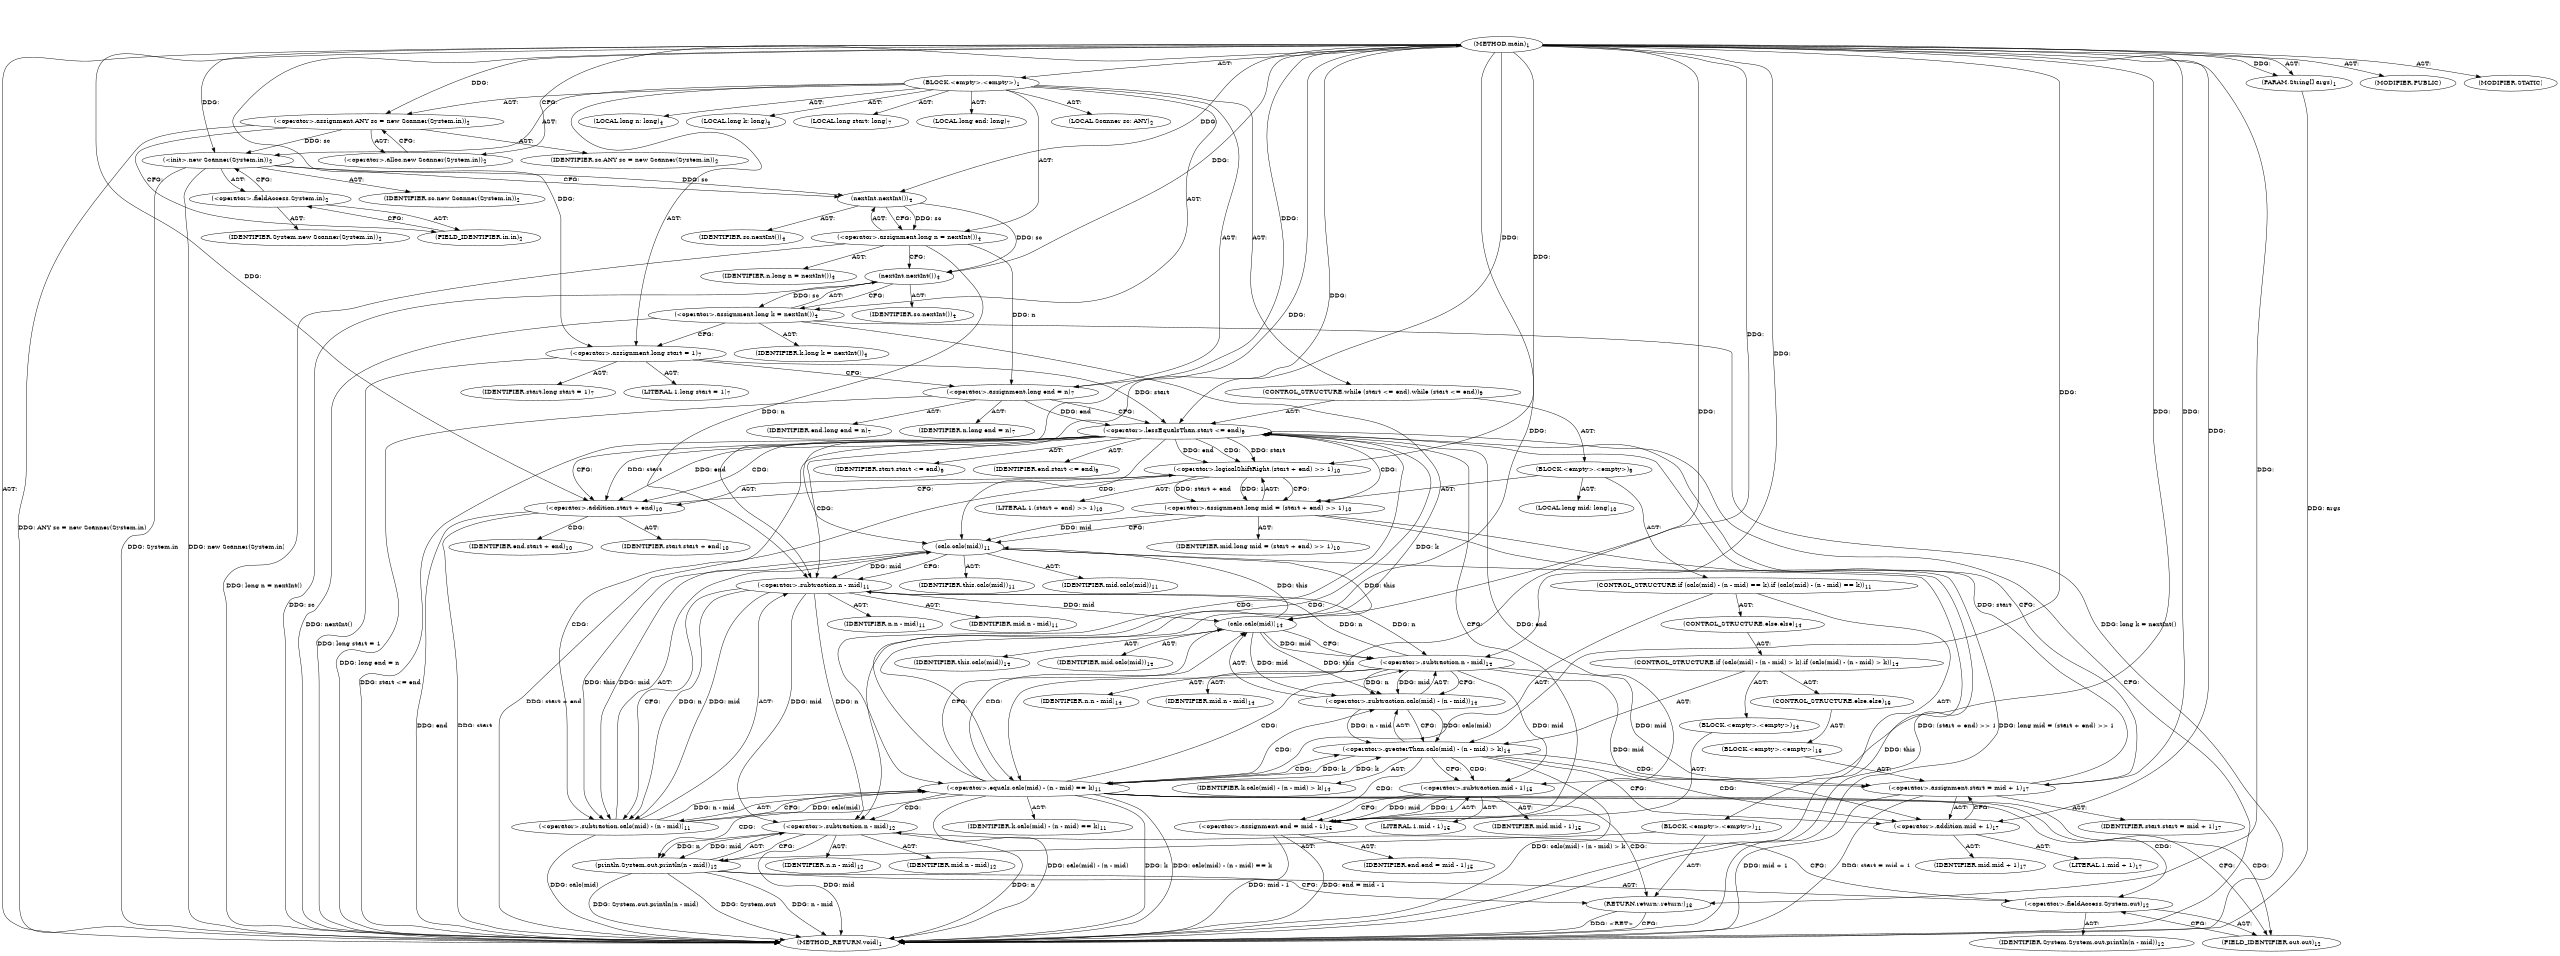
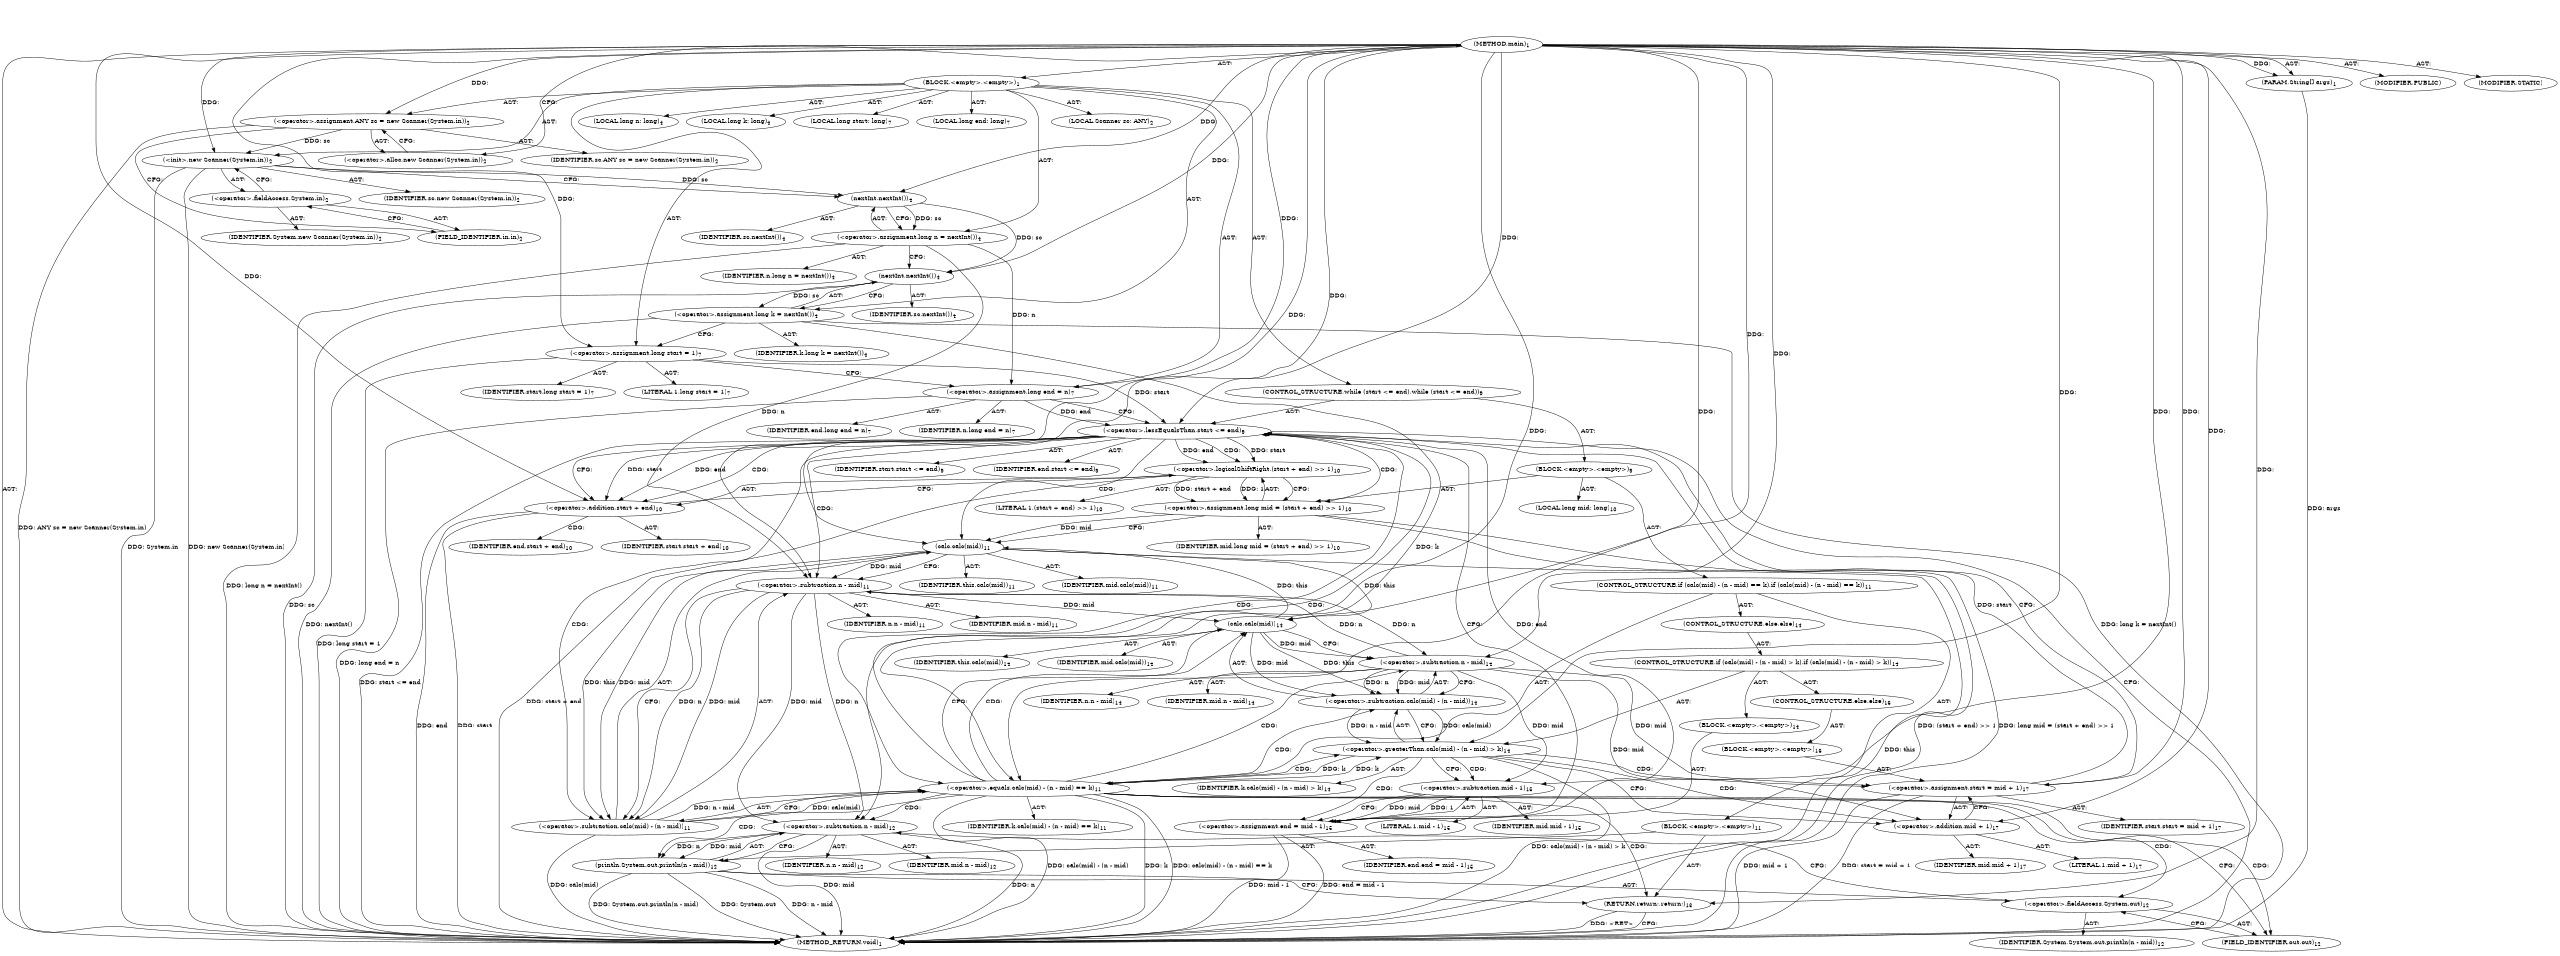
edge "(METHOD,main)" -> "(<operator>.logicalShiftRight,(start + end) >> 1)": removed, label "DDG:"
